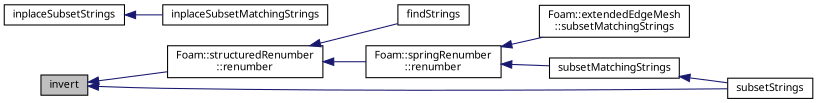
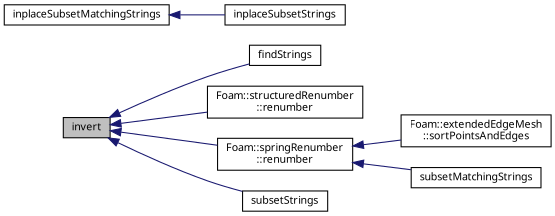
edge "inplaceSubsetMatchingStrings" -> "inplaceSubsetStrings": reversed
node "Foam::extendedEdgeMesh ::subsetMatchingStrings": label "Foam::extendedEdgeMesh ::subsetMatchingStrings" -> "Foam::extendedEdgeMesh ::sortPointsAndEdges"
edge "findStrings" -> "Foam::structuredRenumber ::renumber": now "findStrings" -> "invert"
edge "Foam::springRenumber ::renumber" -> "Foam::structuredRenumber ::renumber": now "Foam::springRenumber ::renumber" -> "invert"
edge "subsetStrings" -> "subsetMatchingStrings": removed
